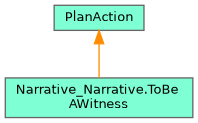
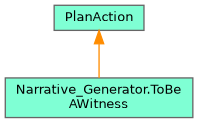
node "Narrative_Narrative.ToBe AWitness": label "Narrative_Narrative.ToBe AWitness" -> "Narrative_Generator.ToBe AWitness"
